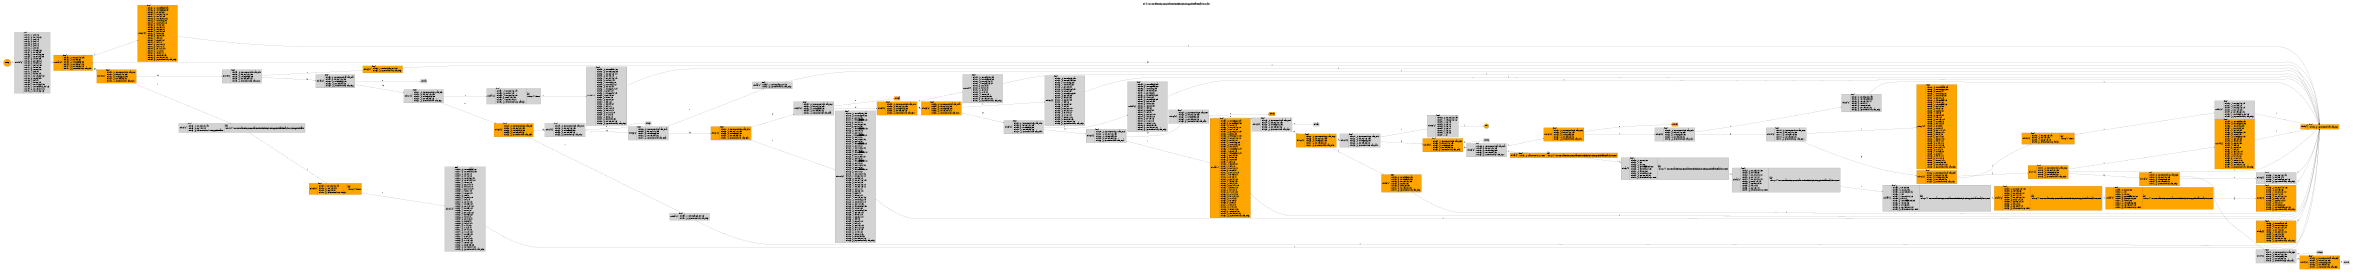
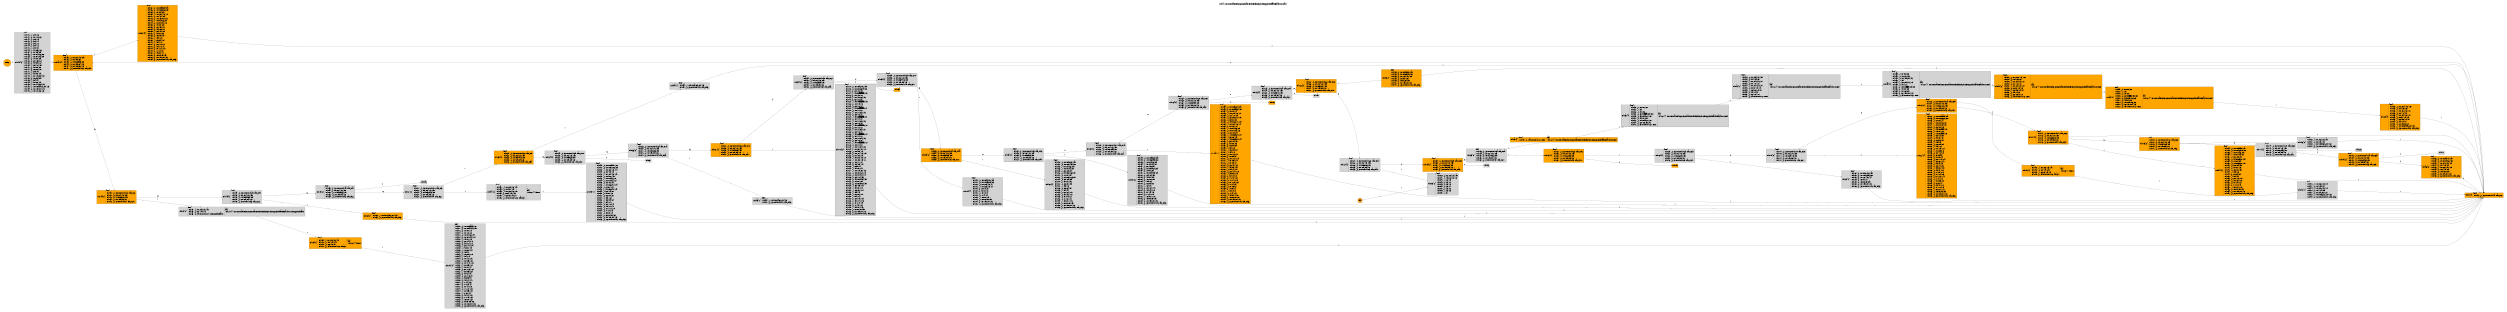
node "0x4015b9 [28]": fillcolor orange -> lightgrey
edge "0x401e8e [18]" -> "Exit": reversed
edge "0x401795 [28]" -> "0x401a36 [33]": added, label "2"
